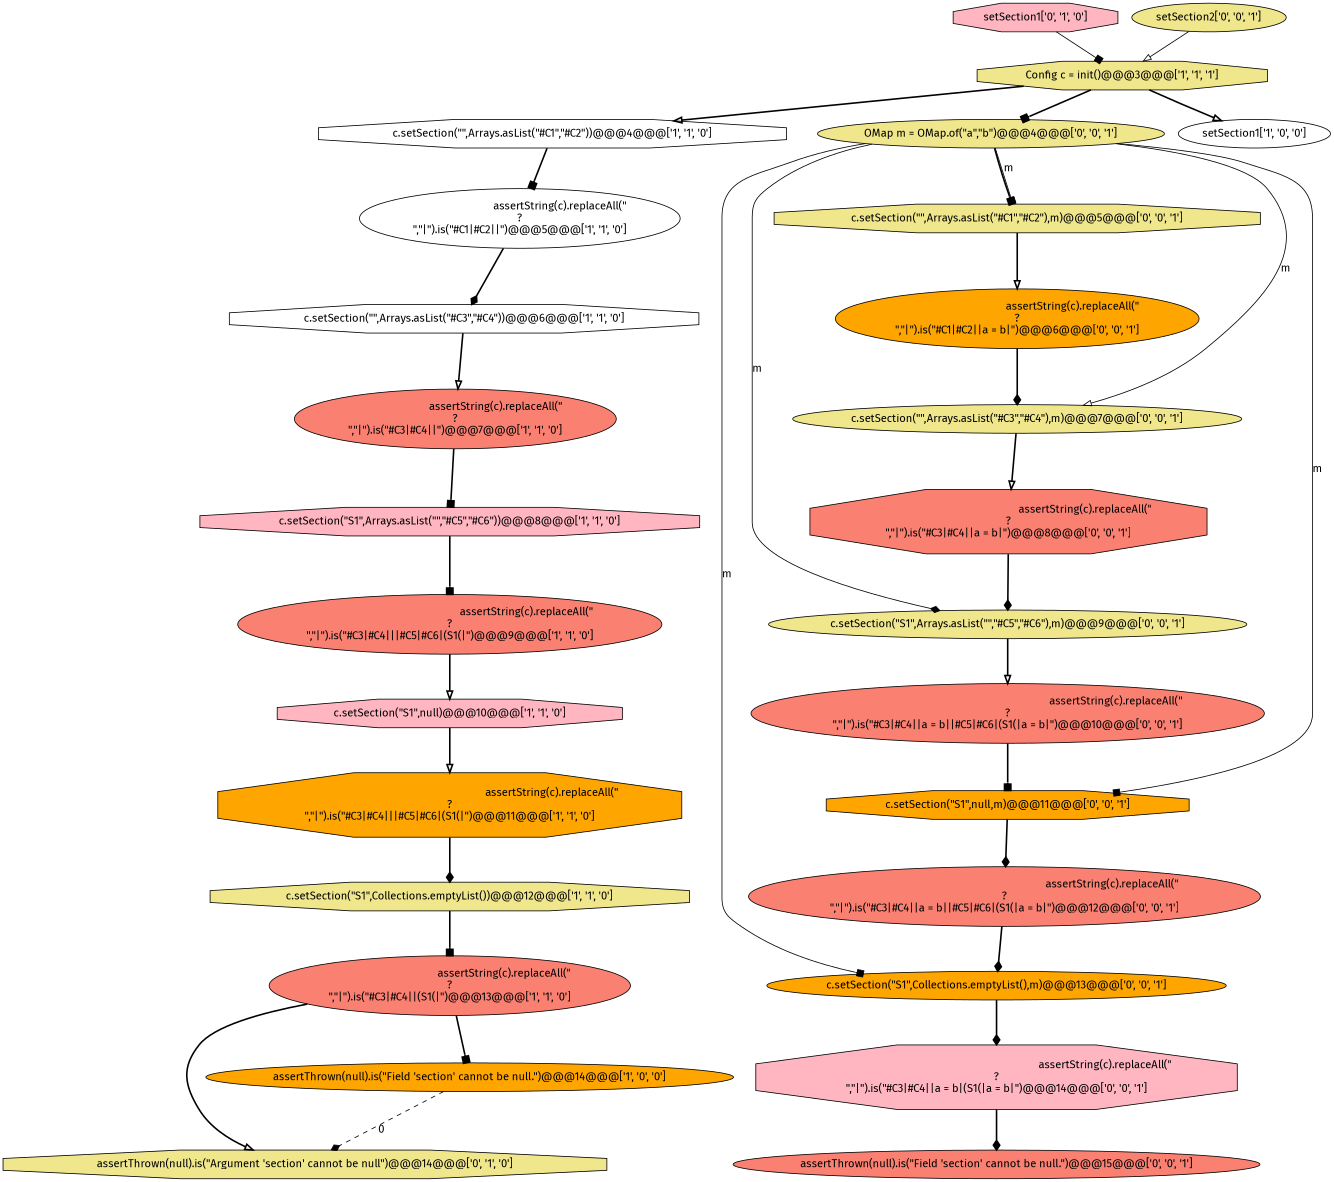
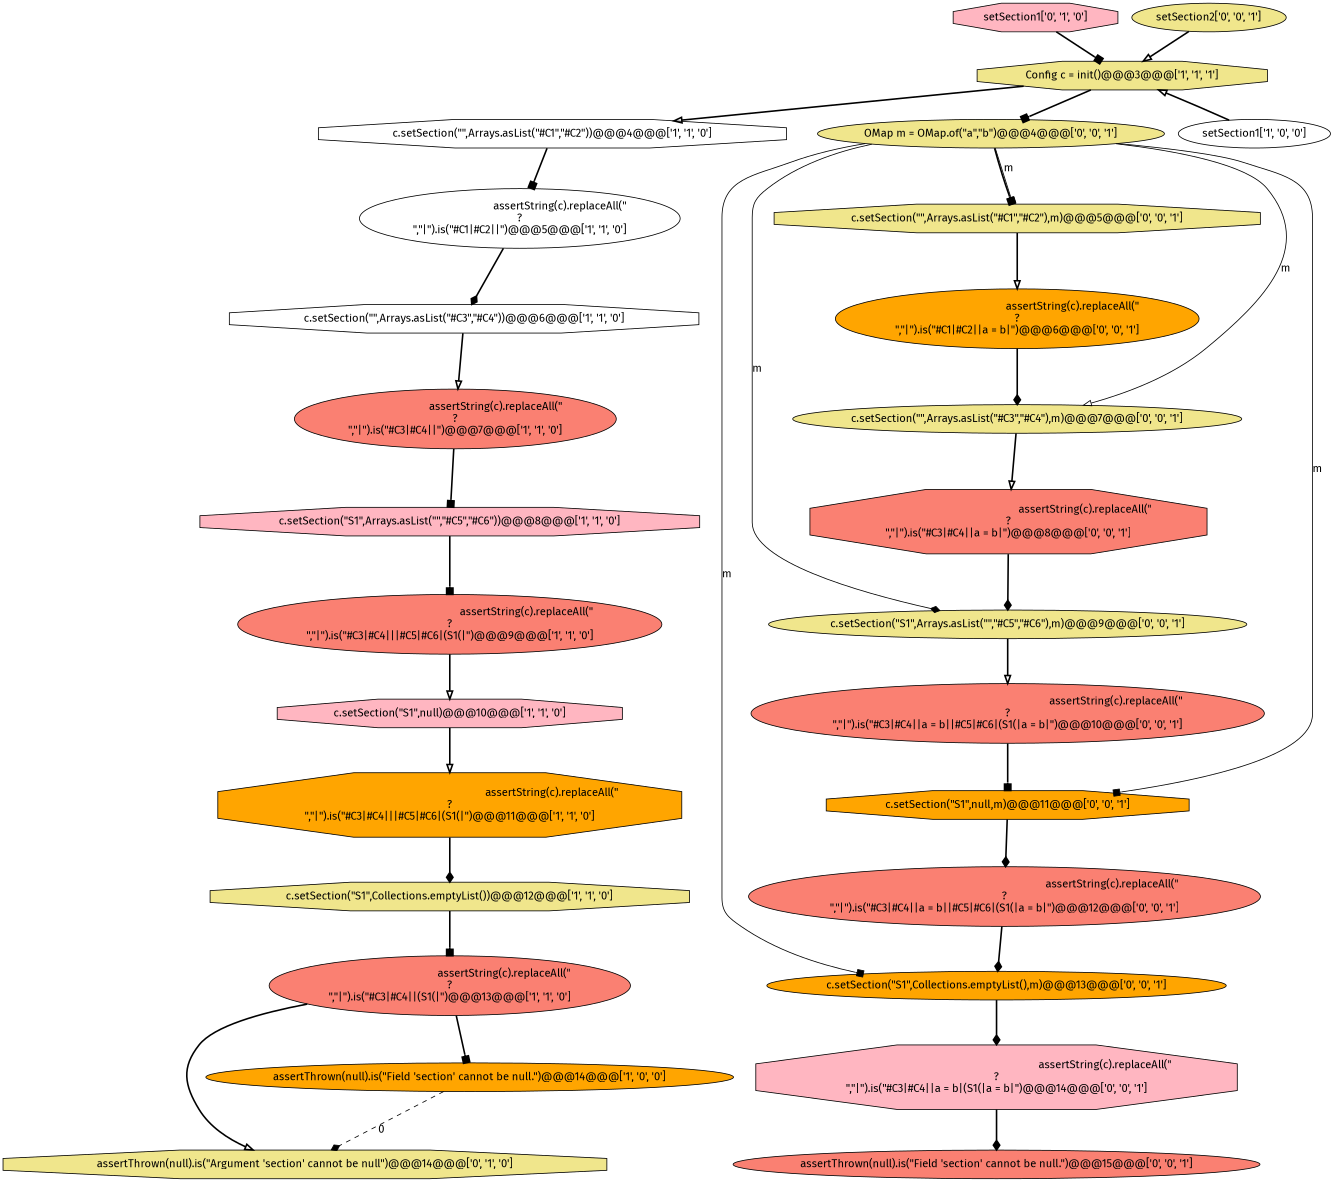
edge "setSection1['0', '1', '0']" -> "Config c = init()@@@3@@@['1', '1', '1']": style solid -> bold
edge "setSection2['0', '0', '1']" -> "Config c = init()@@@3@@@['1', '1', '1']": style solid -> bold
edge "Config c = init()@@@3@@@['1', '1', '1']" -> "setSection1['1', '0', '0']": reversed
